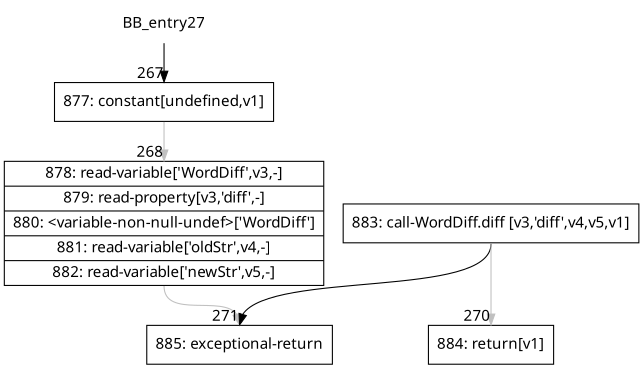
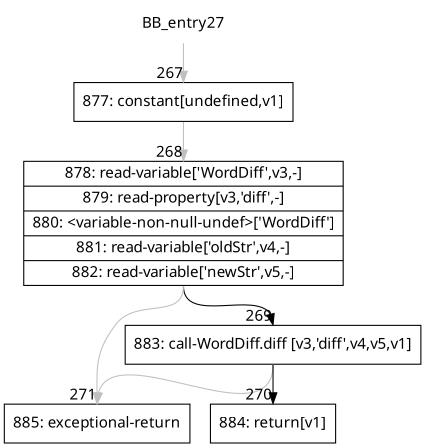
edge "BB_entry27" -> "877: constant[undefined,v1]": color black -> gray
edge "883: call-WordDiff.diff [v3,'diff',v4,v5,v1]" -> "884: return[v1]": color gray -> black
edge "883: call-WordDiff.diff [v3,'diff',v4,v5,v1]" -> "885: exceptional-return": color black -> gray
edge "878: read-variable['WordDiff',v3,-]" -> "883: call-WordDiff.diff [v3,'diff',v4,v5,v1]": added
